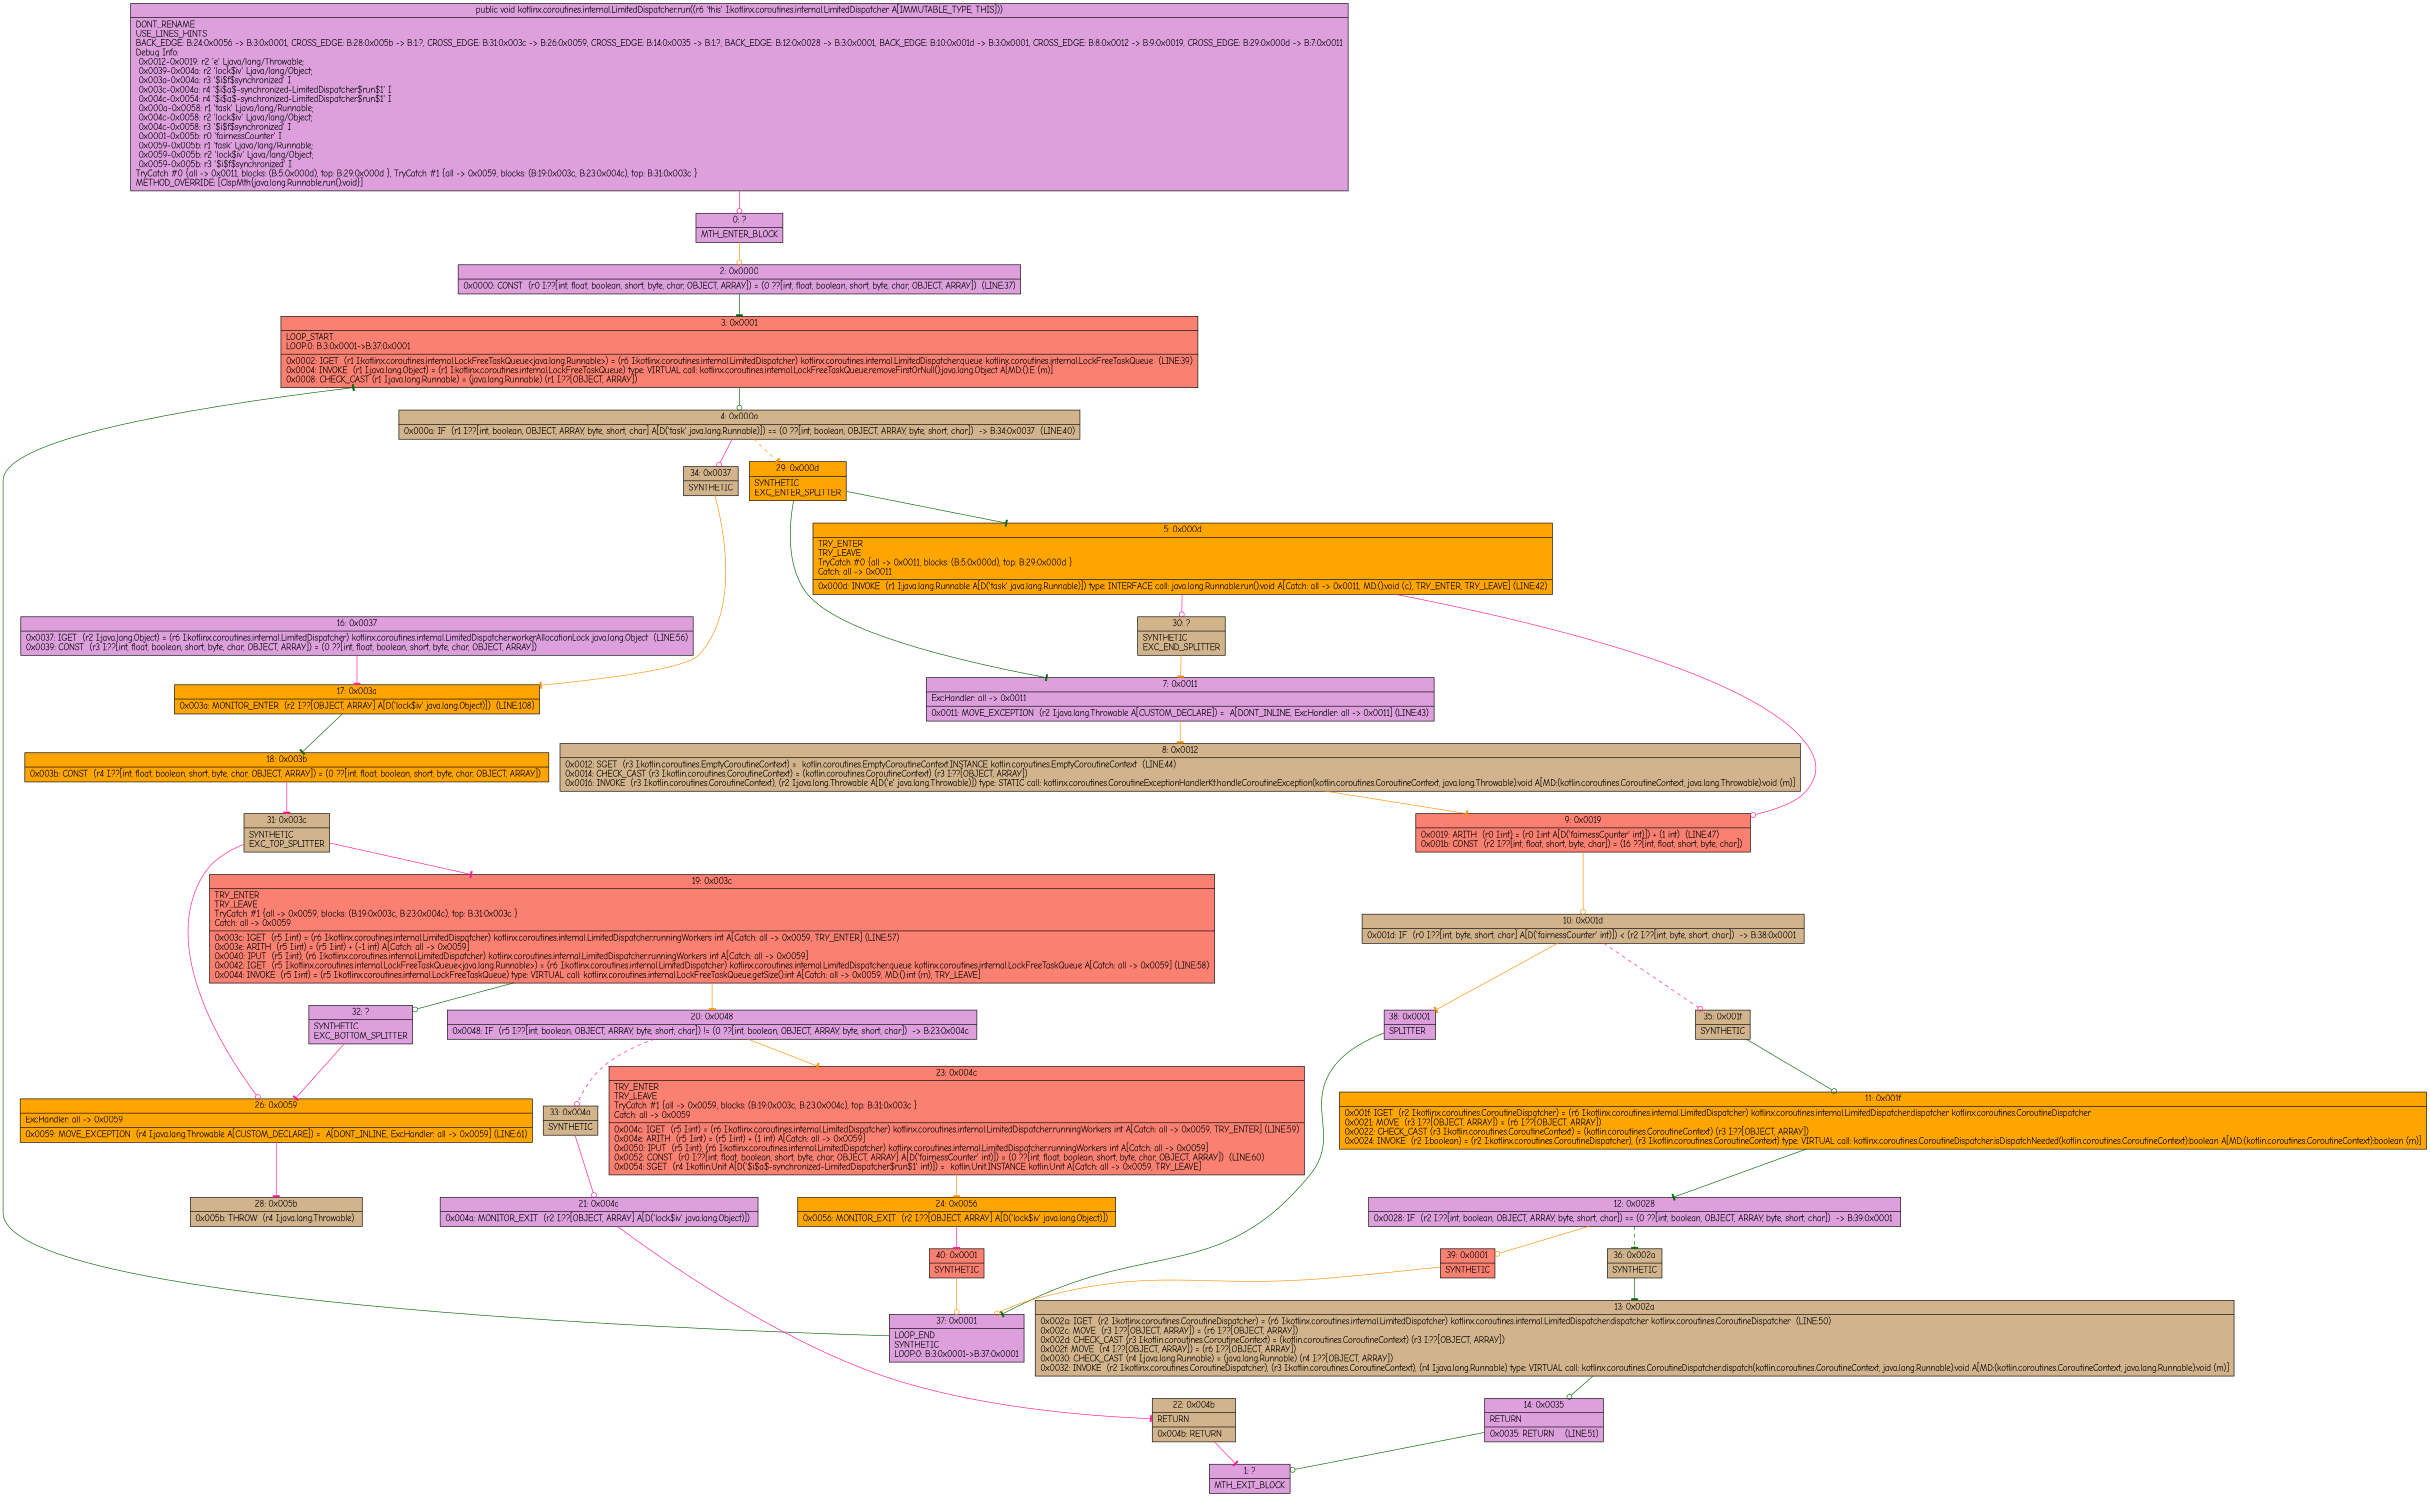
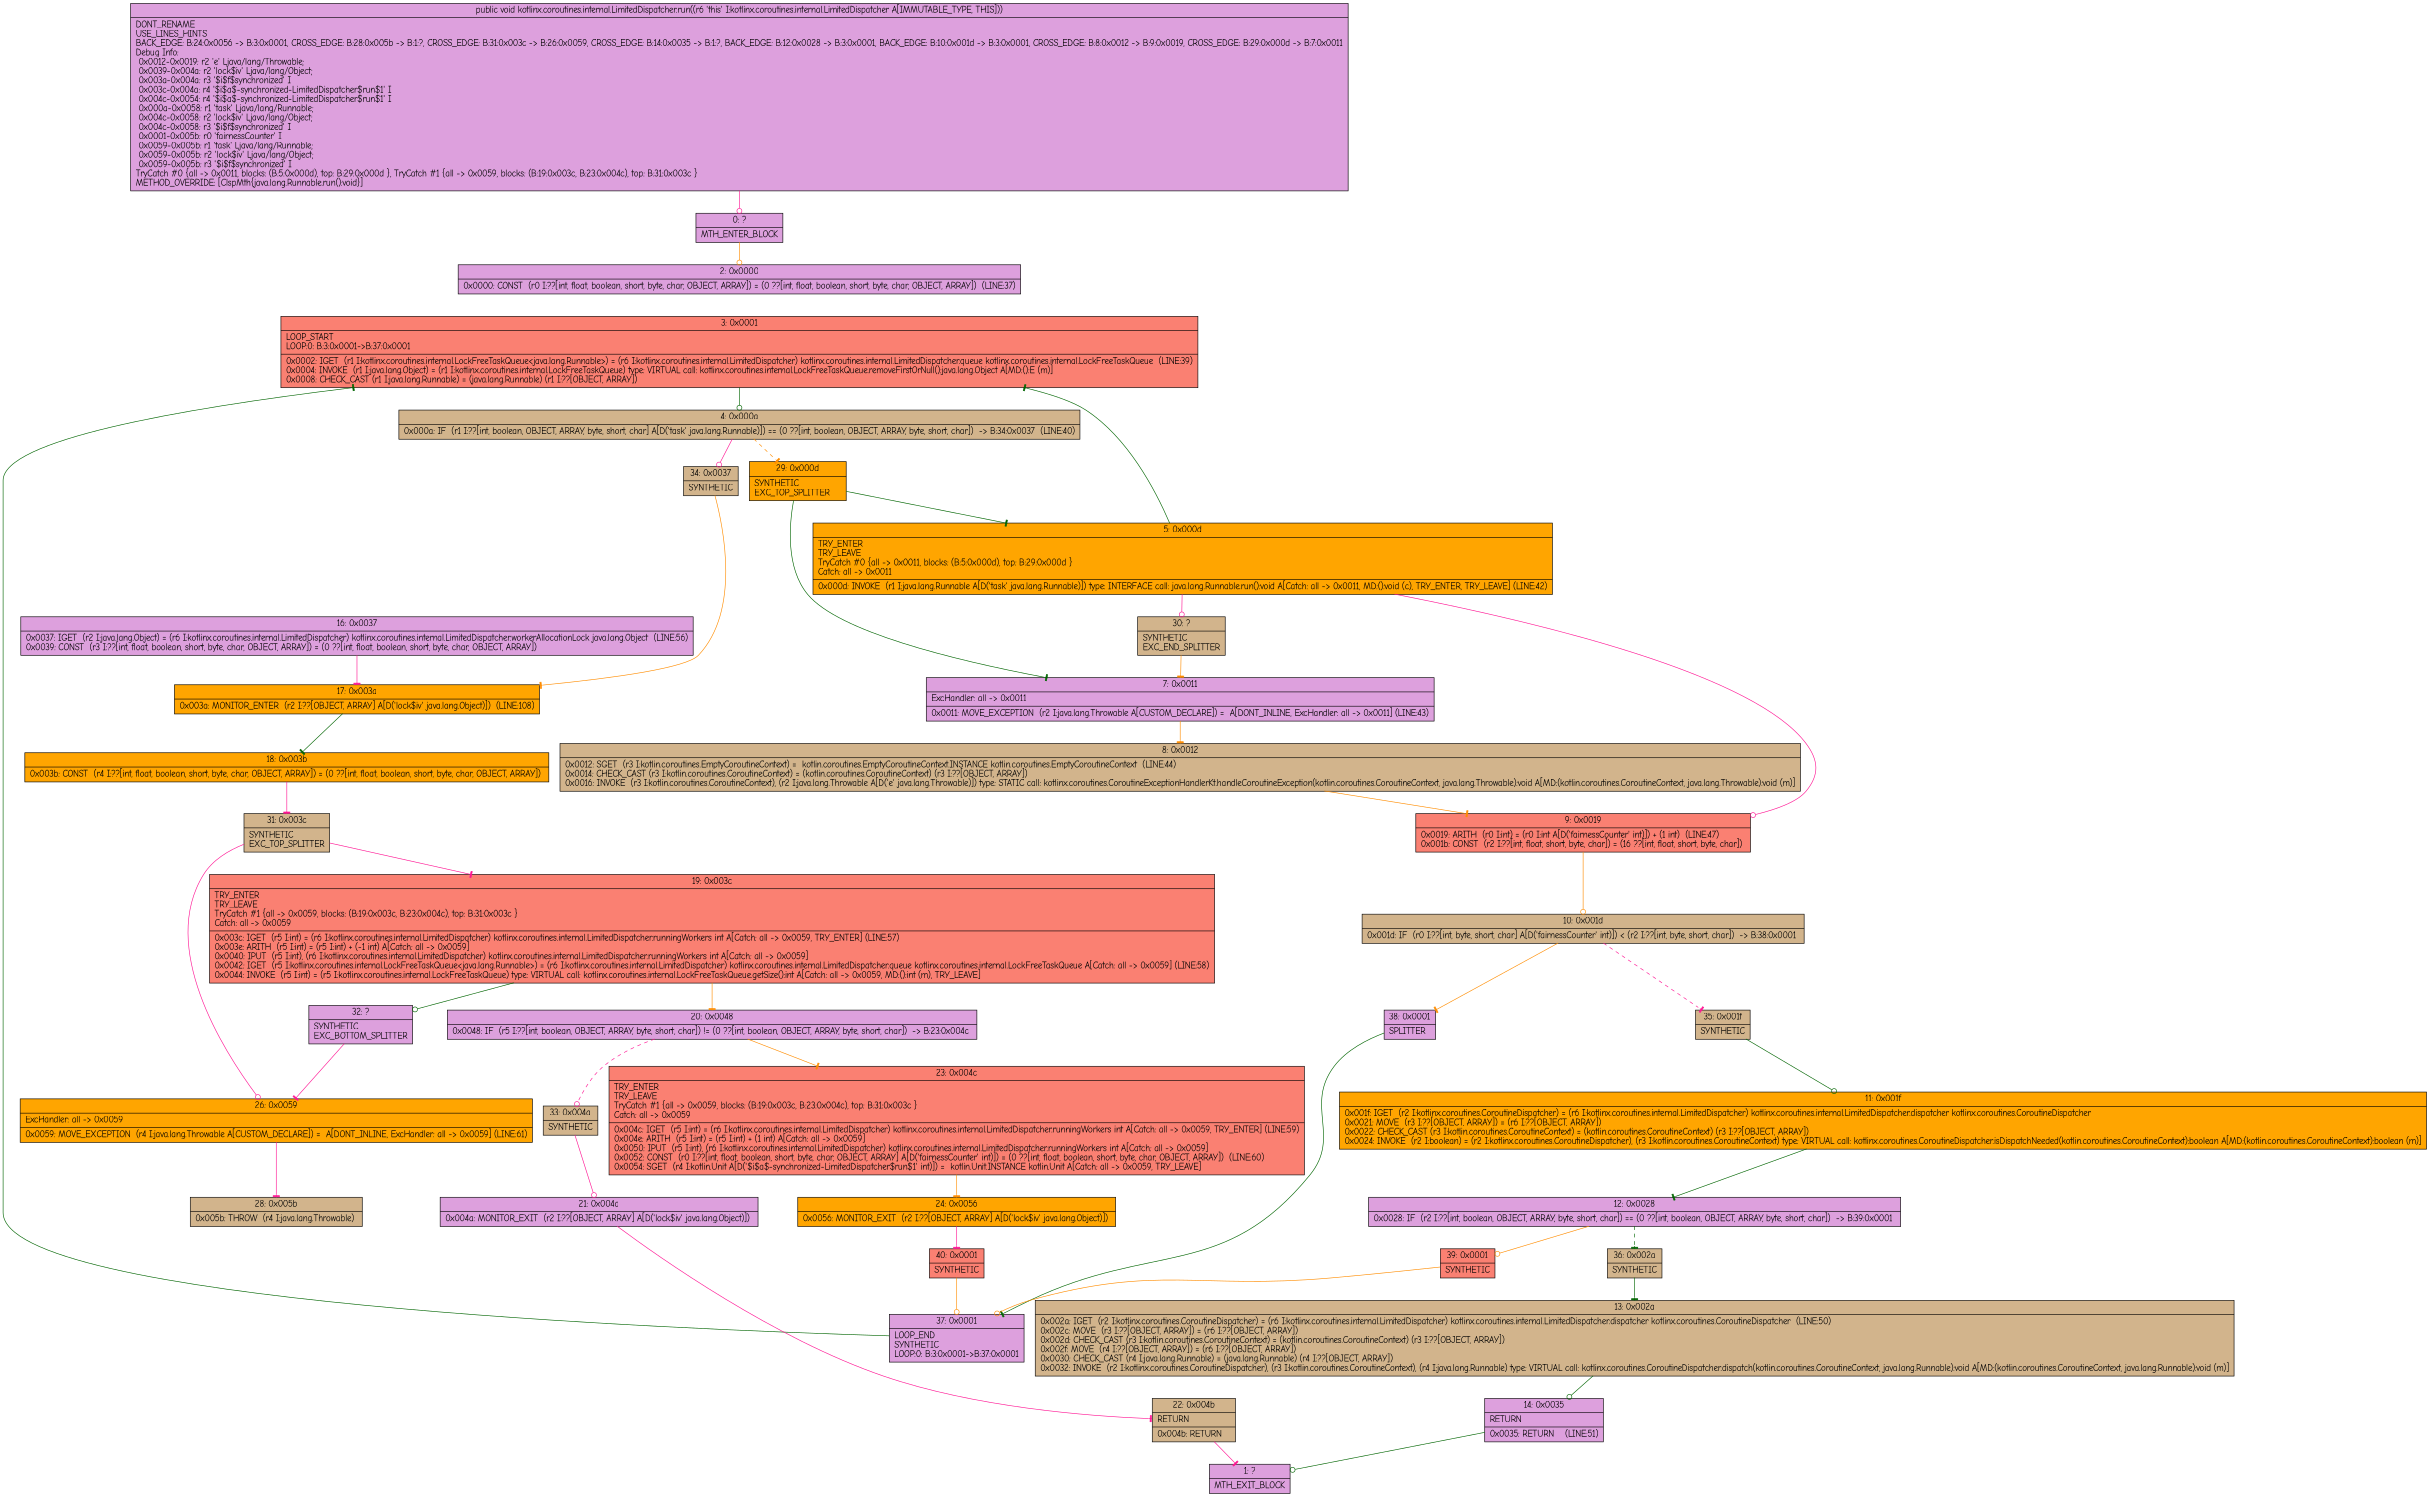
edge "2: 0x0000" -> "3: 0x0001": now "5: 0x000d" -> "3: 0x0001"
node "29: 0x000d": text "EXC_ENTER_SPLITTER" -> "EXC_TOP_SPLITTER"
edge "10: 0x001d" -> "35: 0x001f": arrowhead odot -> tee
